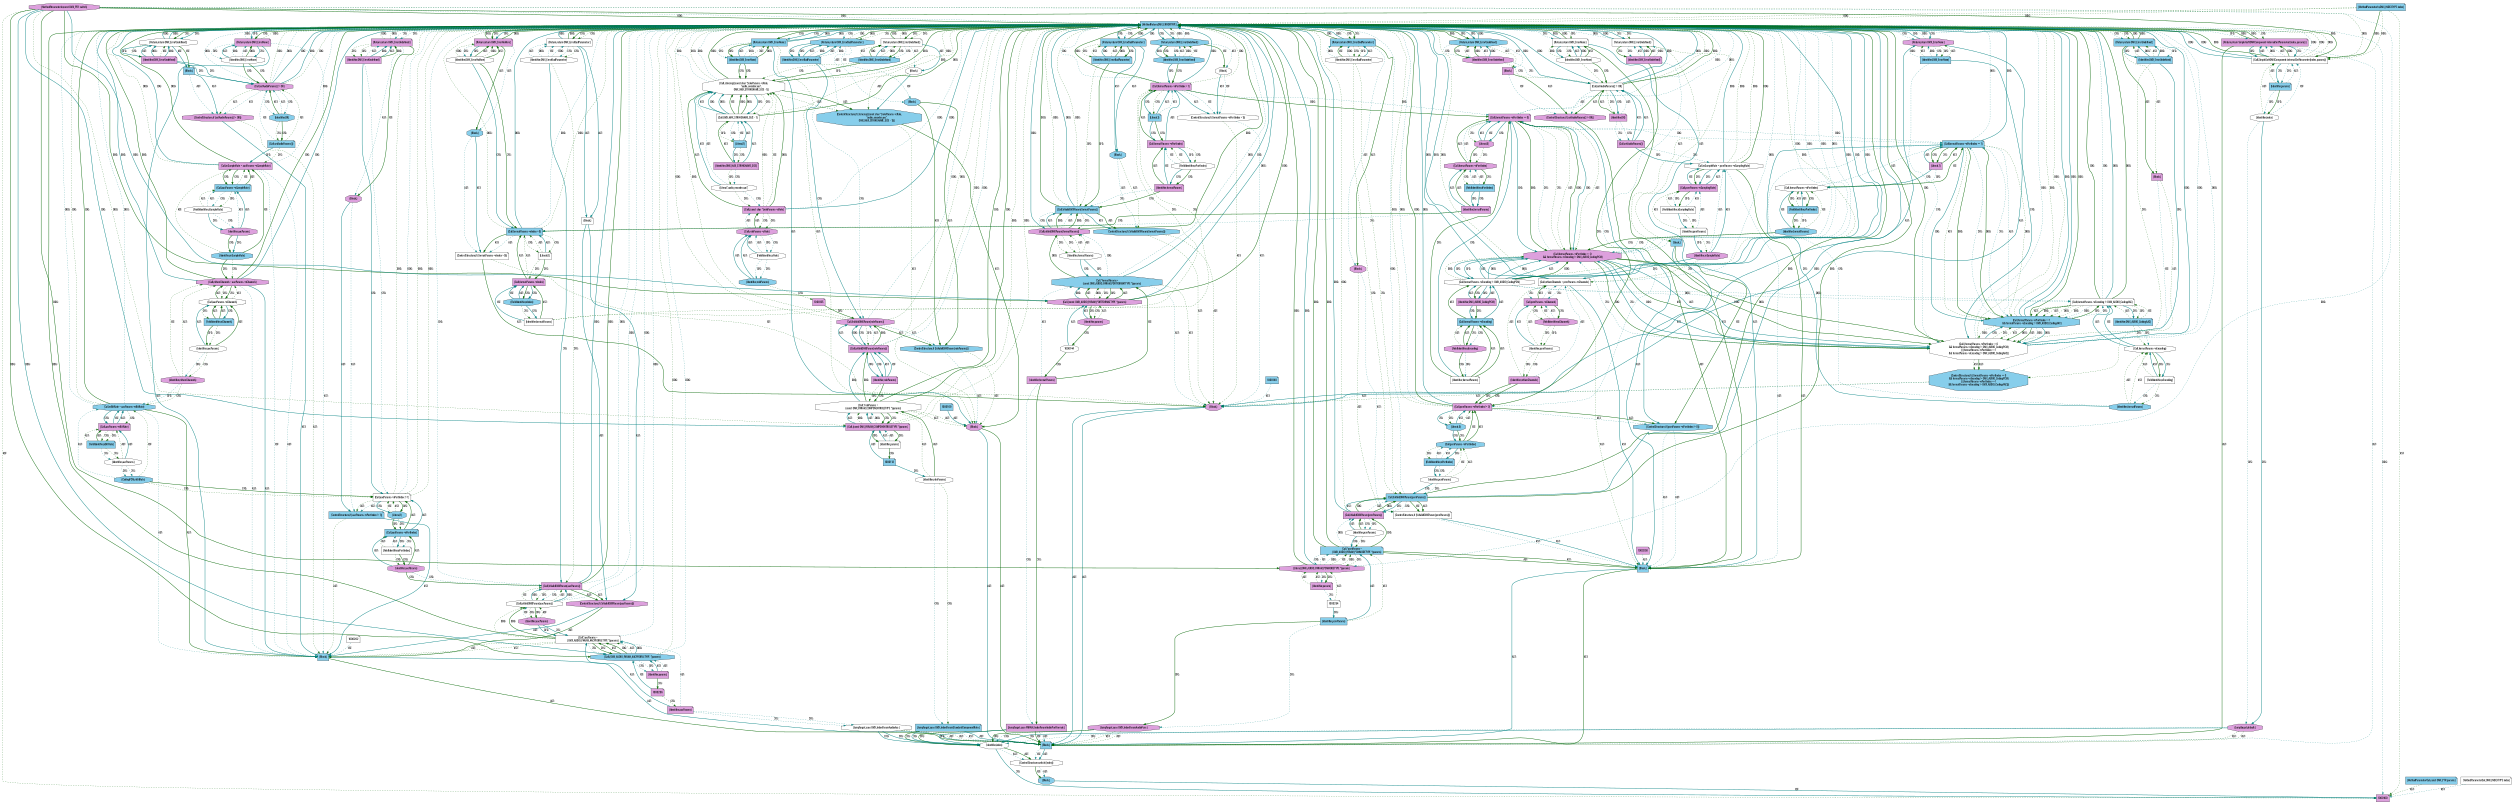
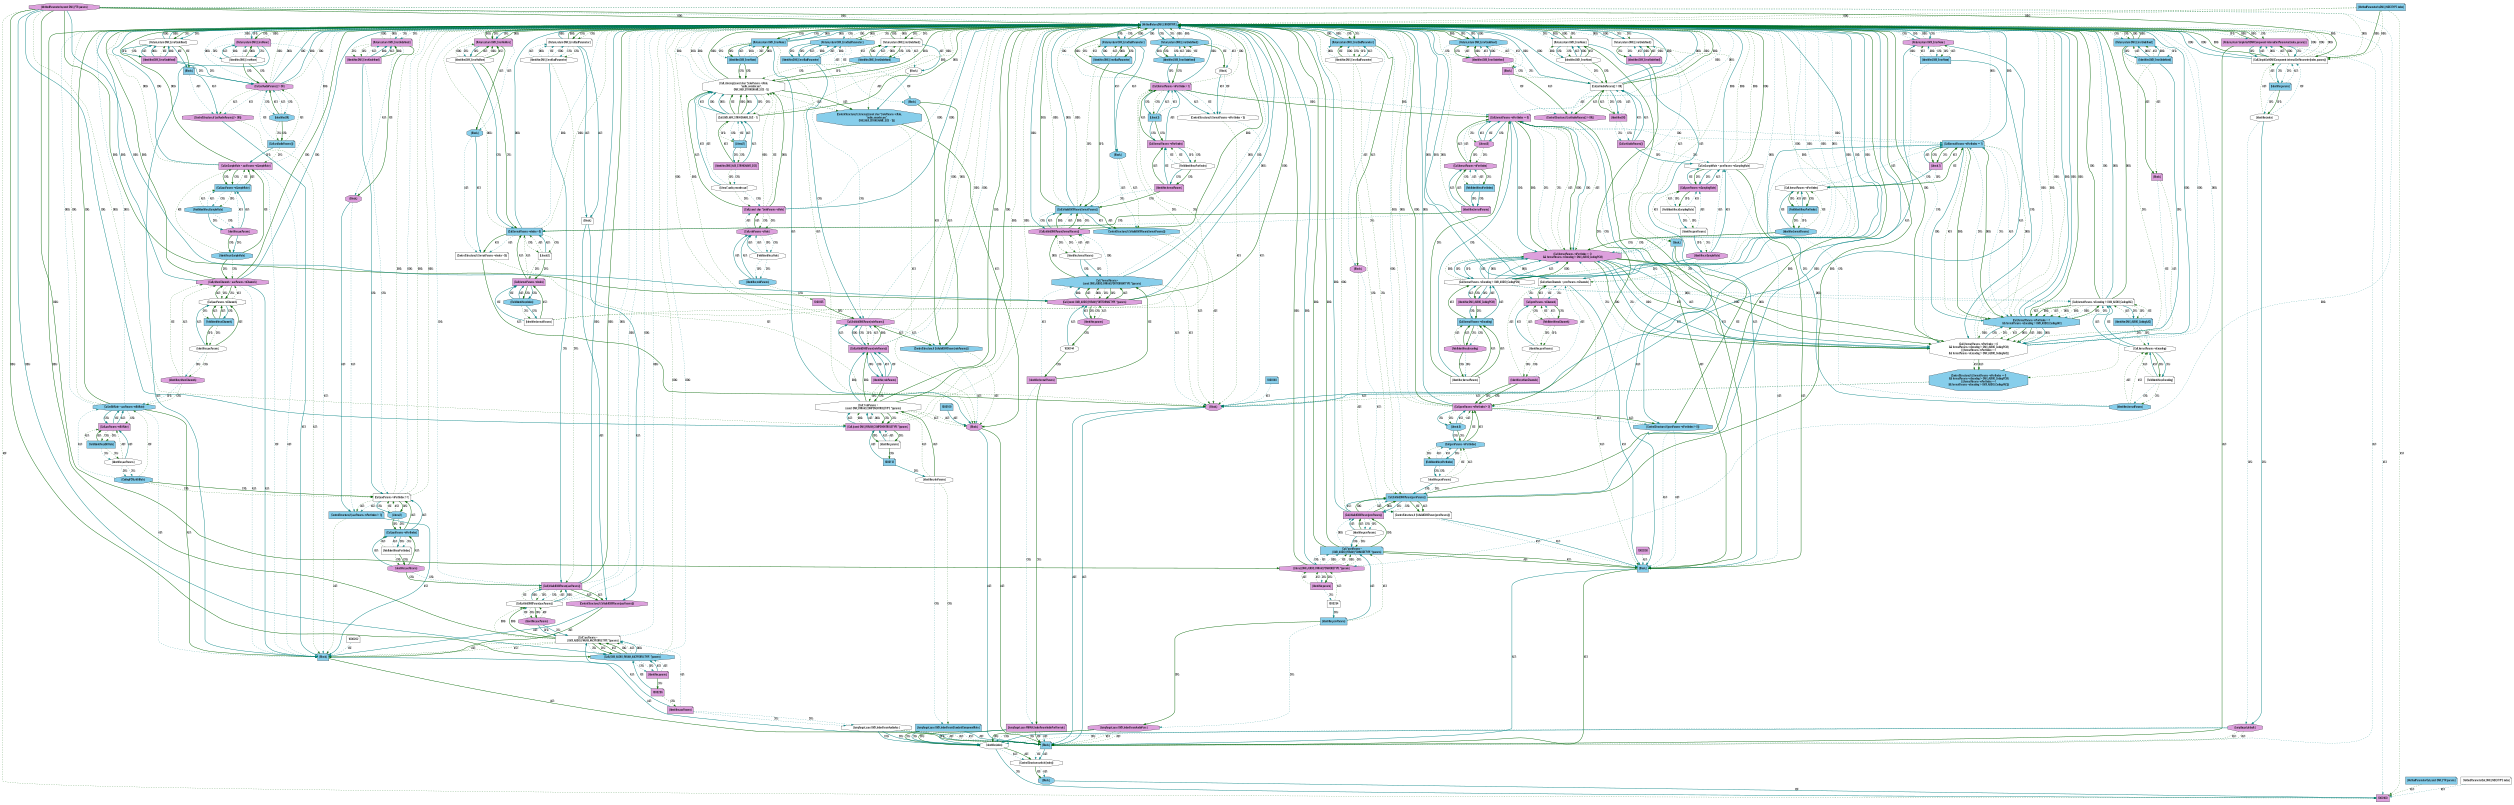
node "(MethodParameterIn,const OMX_PTR switch)": label "(MethodParameterIn,const OMX_PTR switch)" -> "(MethodParameterIn,const OMX_PTR params)"
node "(FieldIdentifier,nSampleRate)": fillcolor white -> skyblue
edge "(MethodReturn,OMX_ERRORTYPE)" -> "1000100": label "DDG: " -> "AST: "
